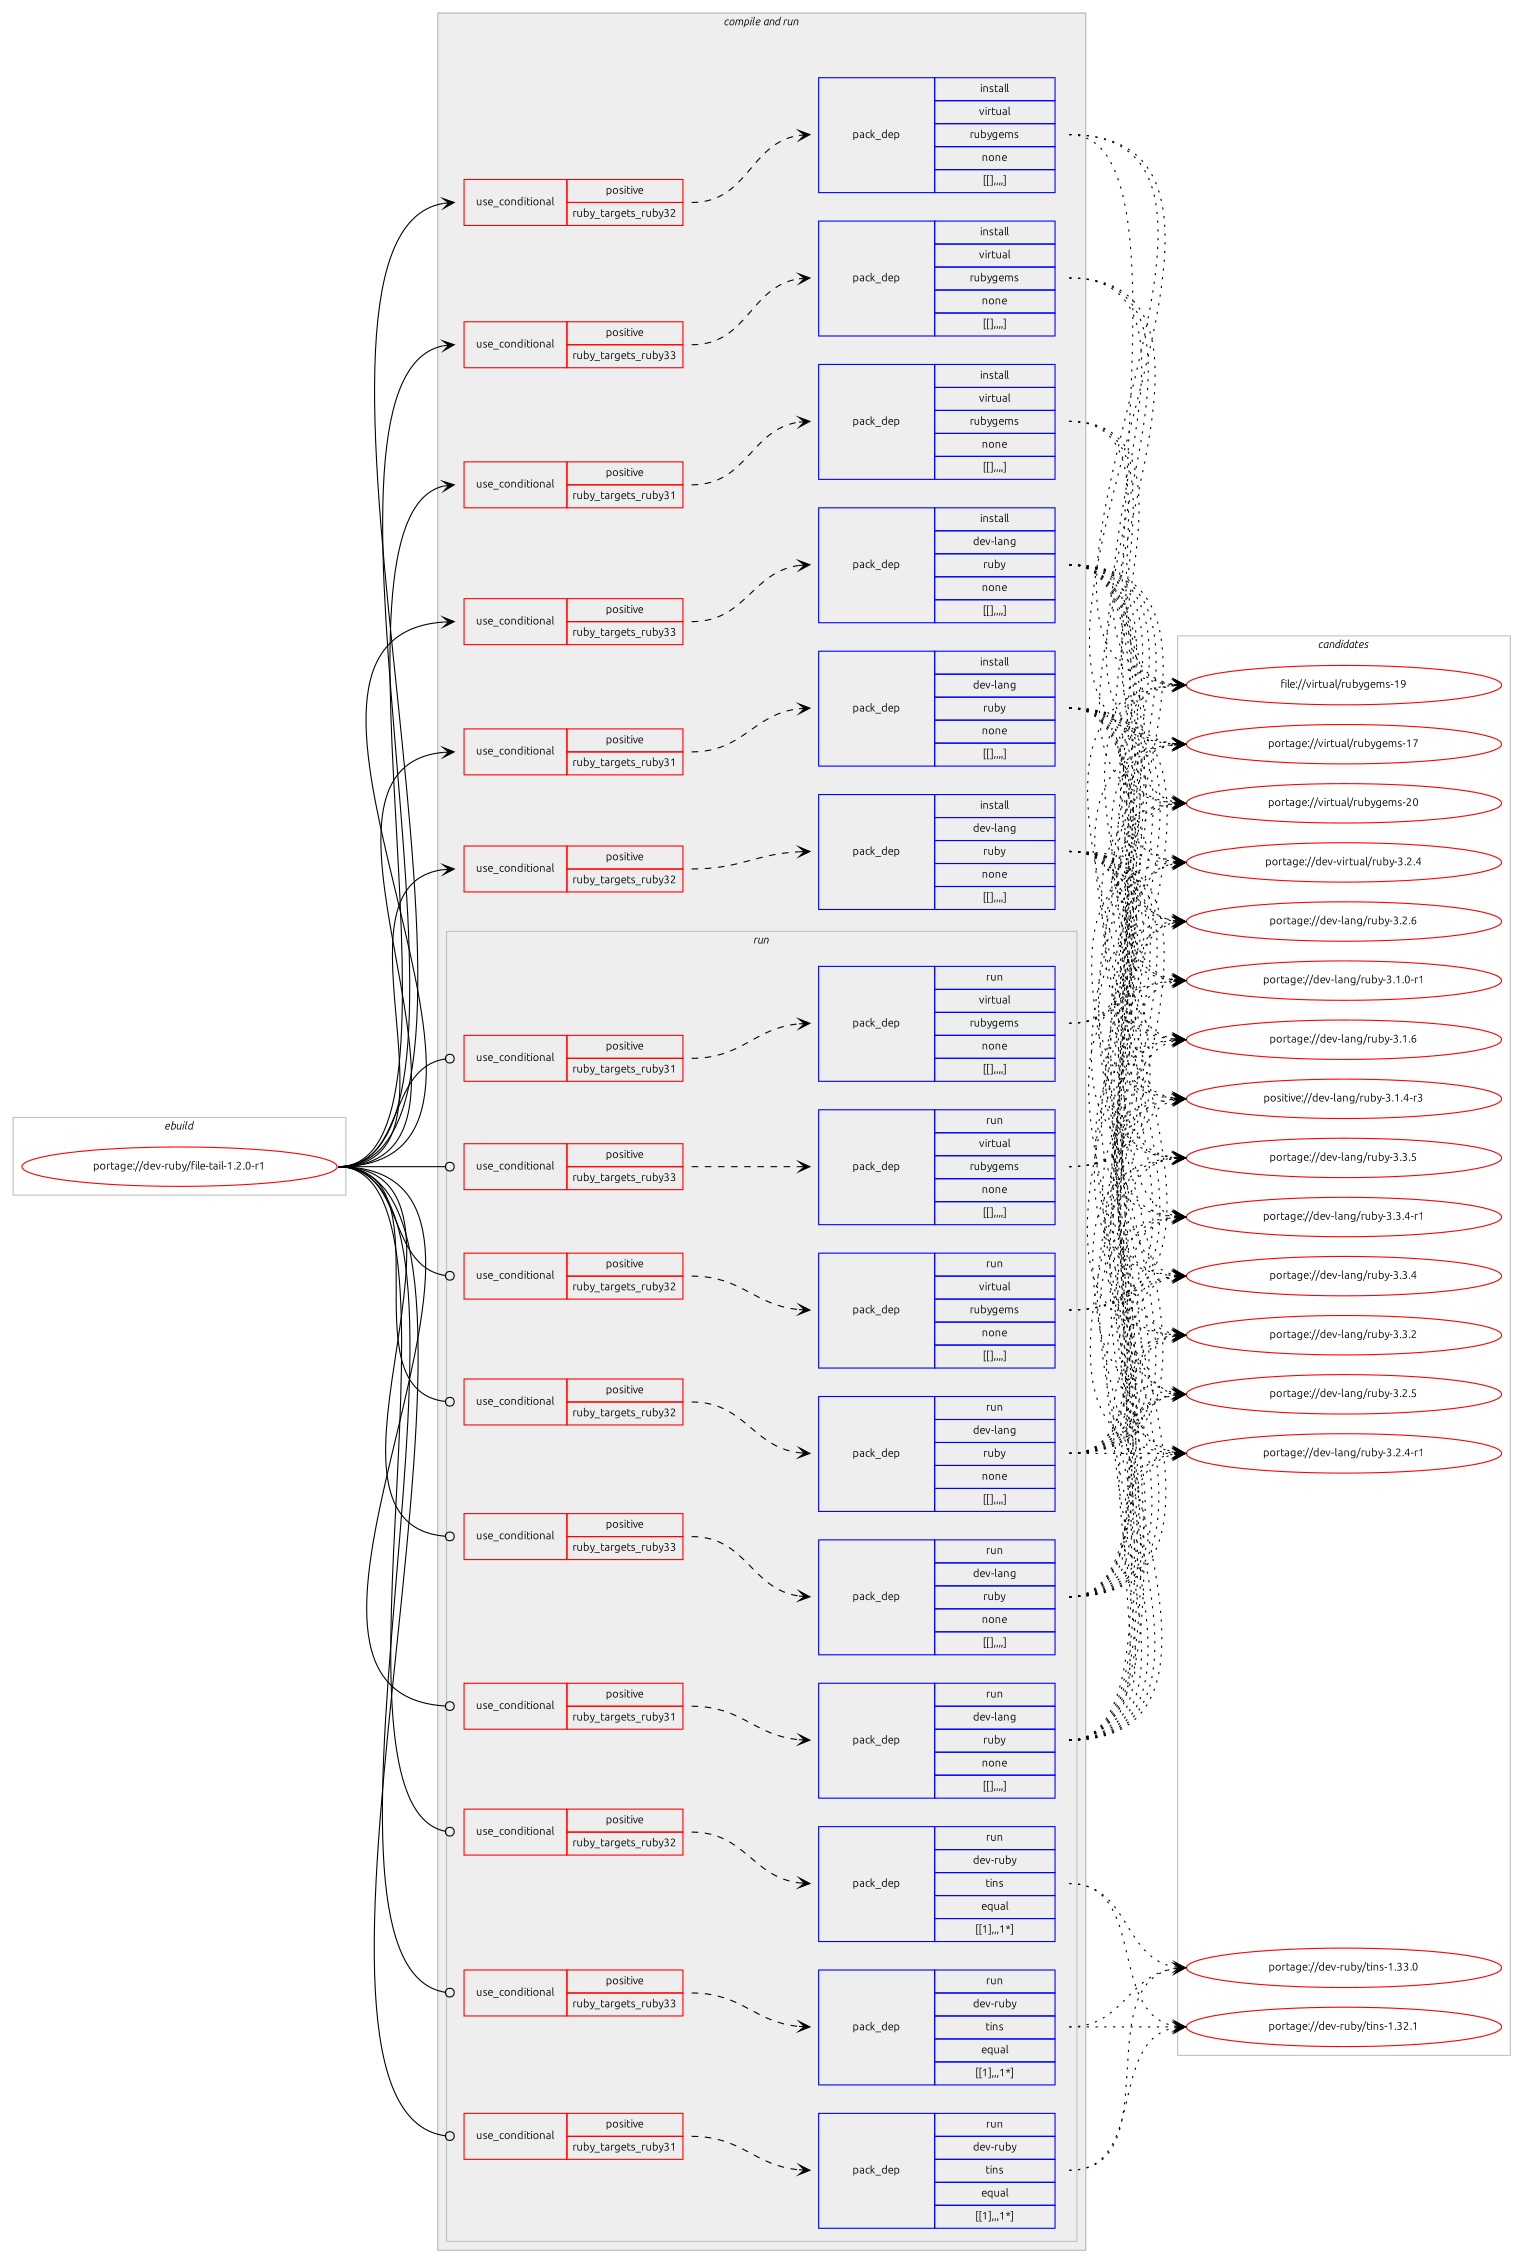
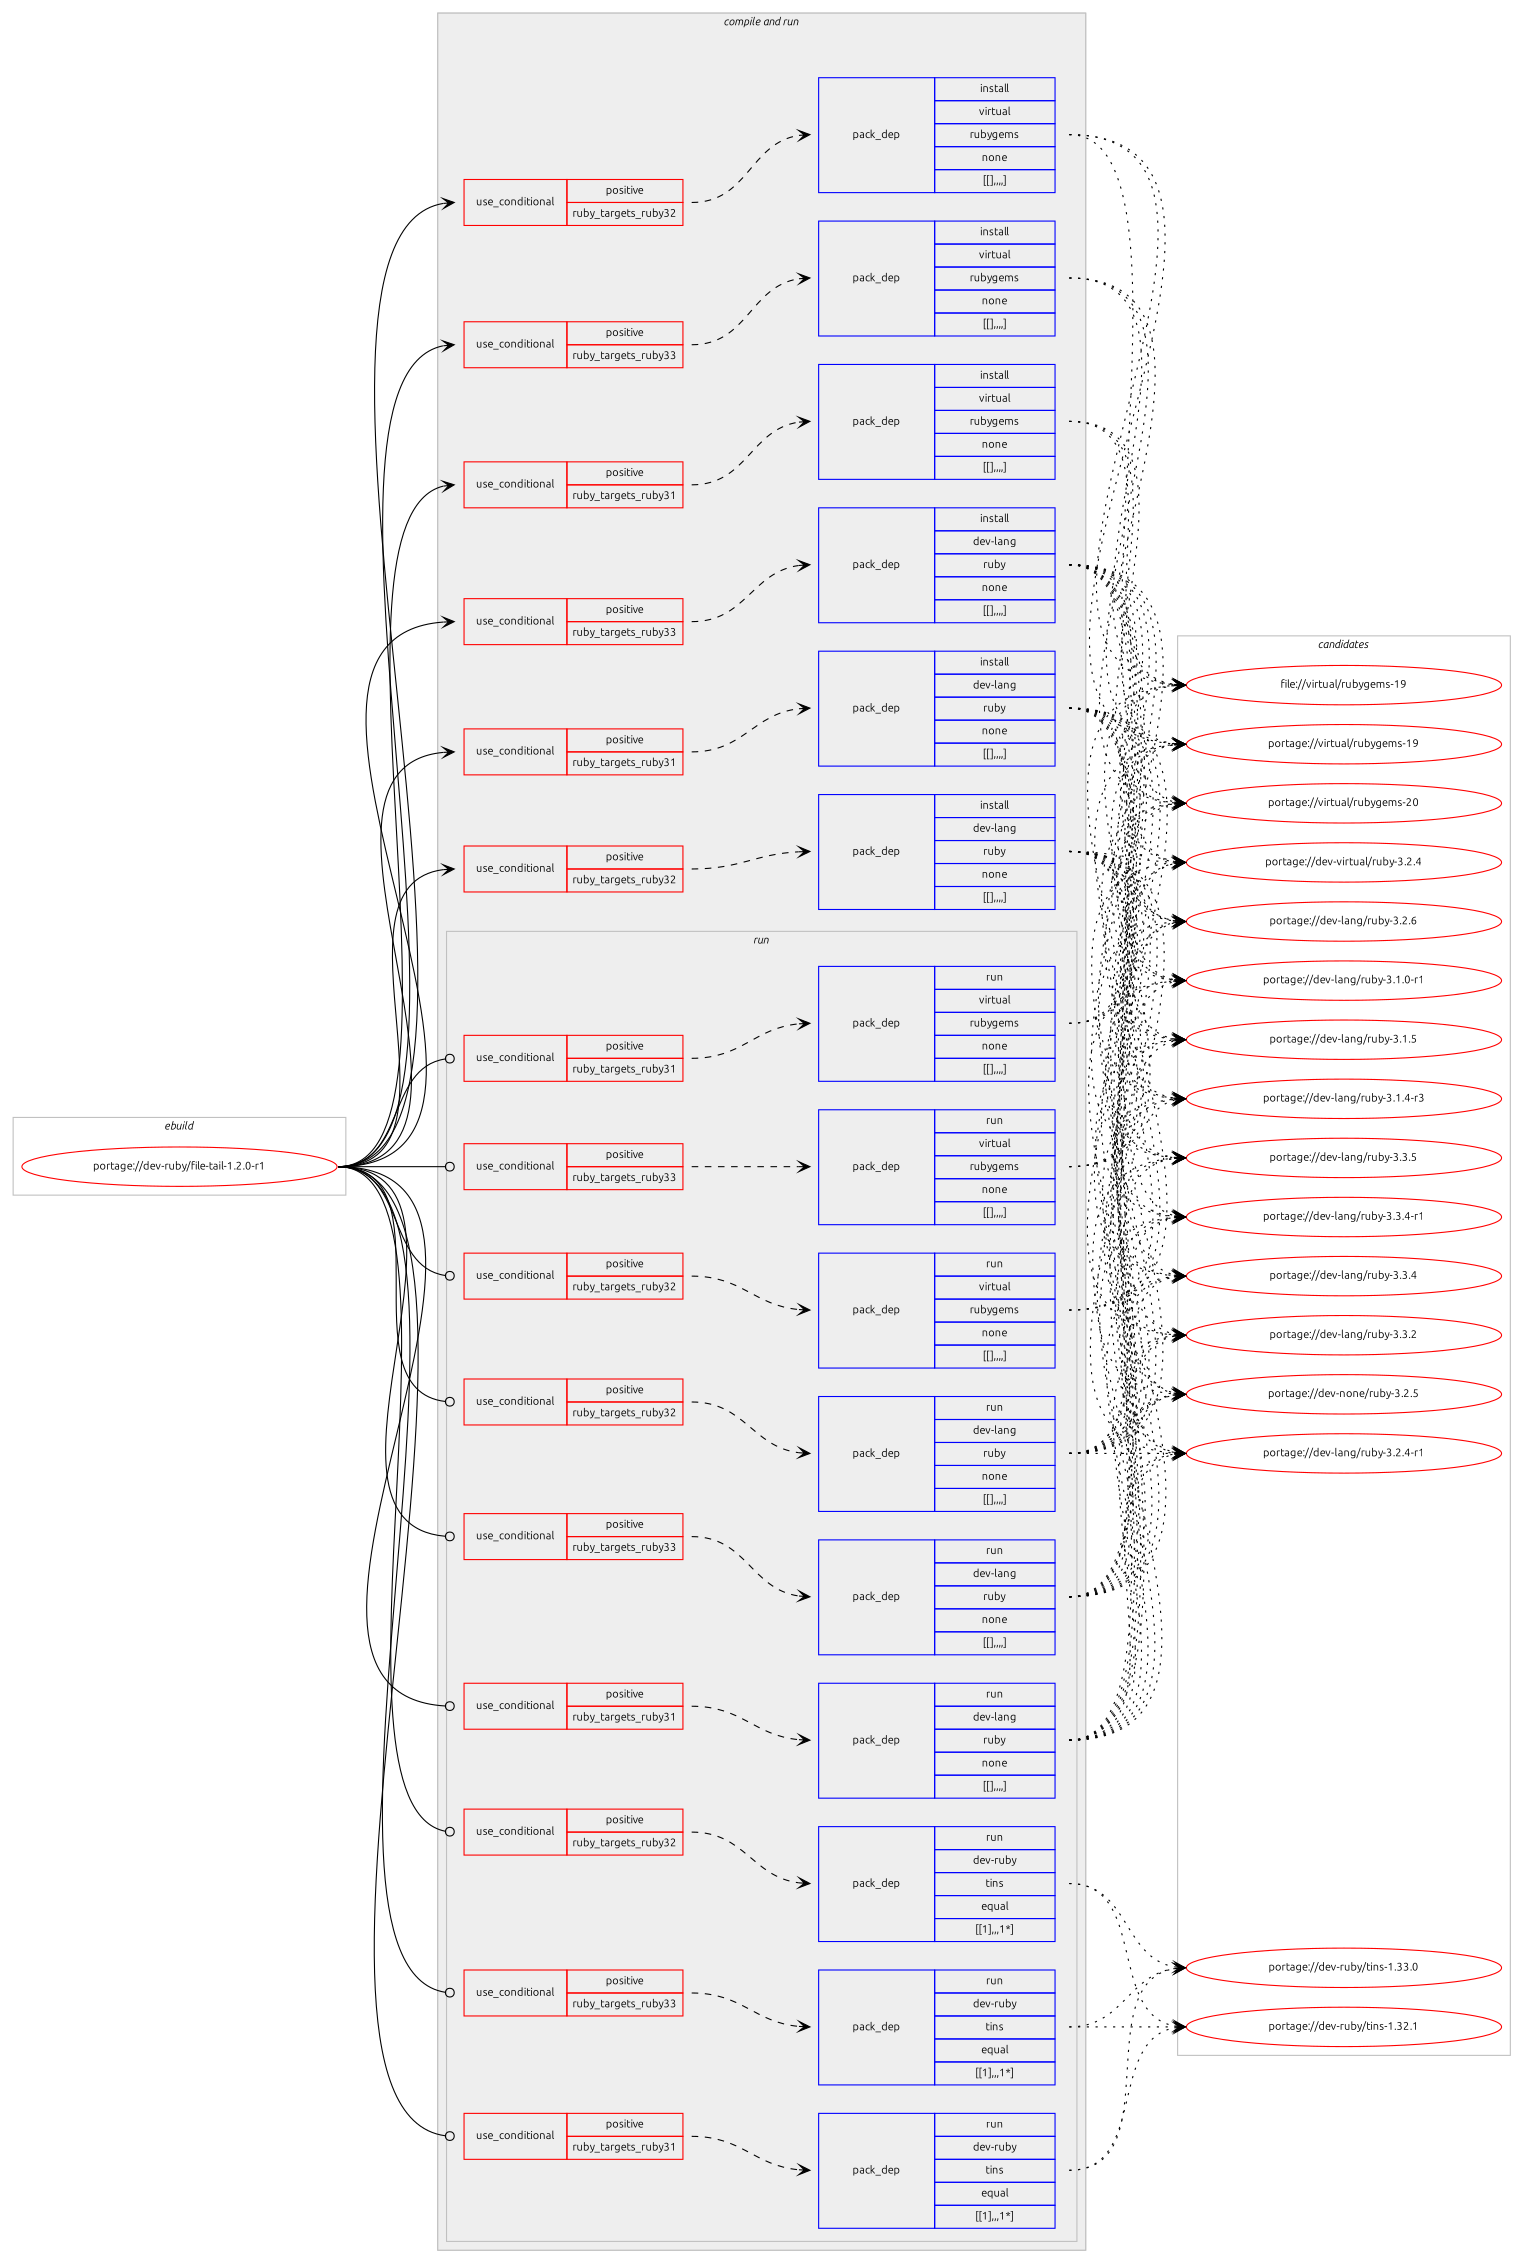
node "portage://virtual/rubygems-17": label "portage://virtual/rubygems-17" -> "portage://virtual/rubygems-19"
node "portage://dev-lang/ruby-3.1.6": label "portage://dev-lang/ruby-3.1.6" -> "portage://dev-lang/ruby-3.1.5"
node "positive://dev-lang/ruby-3.1.4-r3": label "positive://dev-lang/ruby-3.1.4-r3" -> "portage://dev-lang/ruby-3.1.4-r3"
node "portage://dev-lang/ruby-3.2.5": label "portage://dev-lang/ruby-3.2.5" -> "portage://dev-none/ruby-3.2.5"
